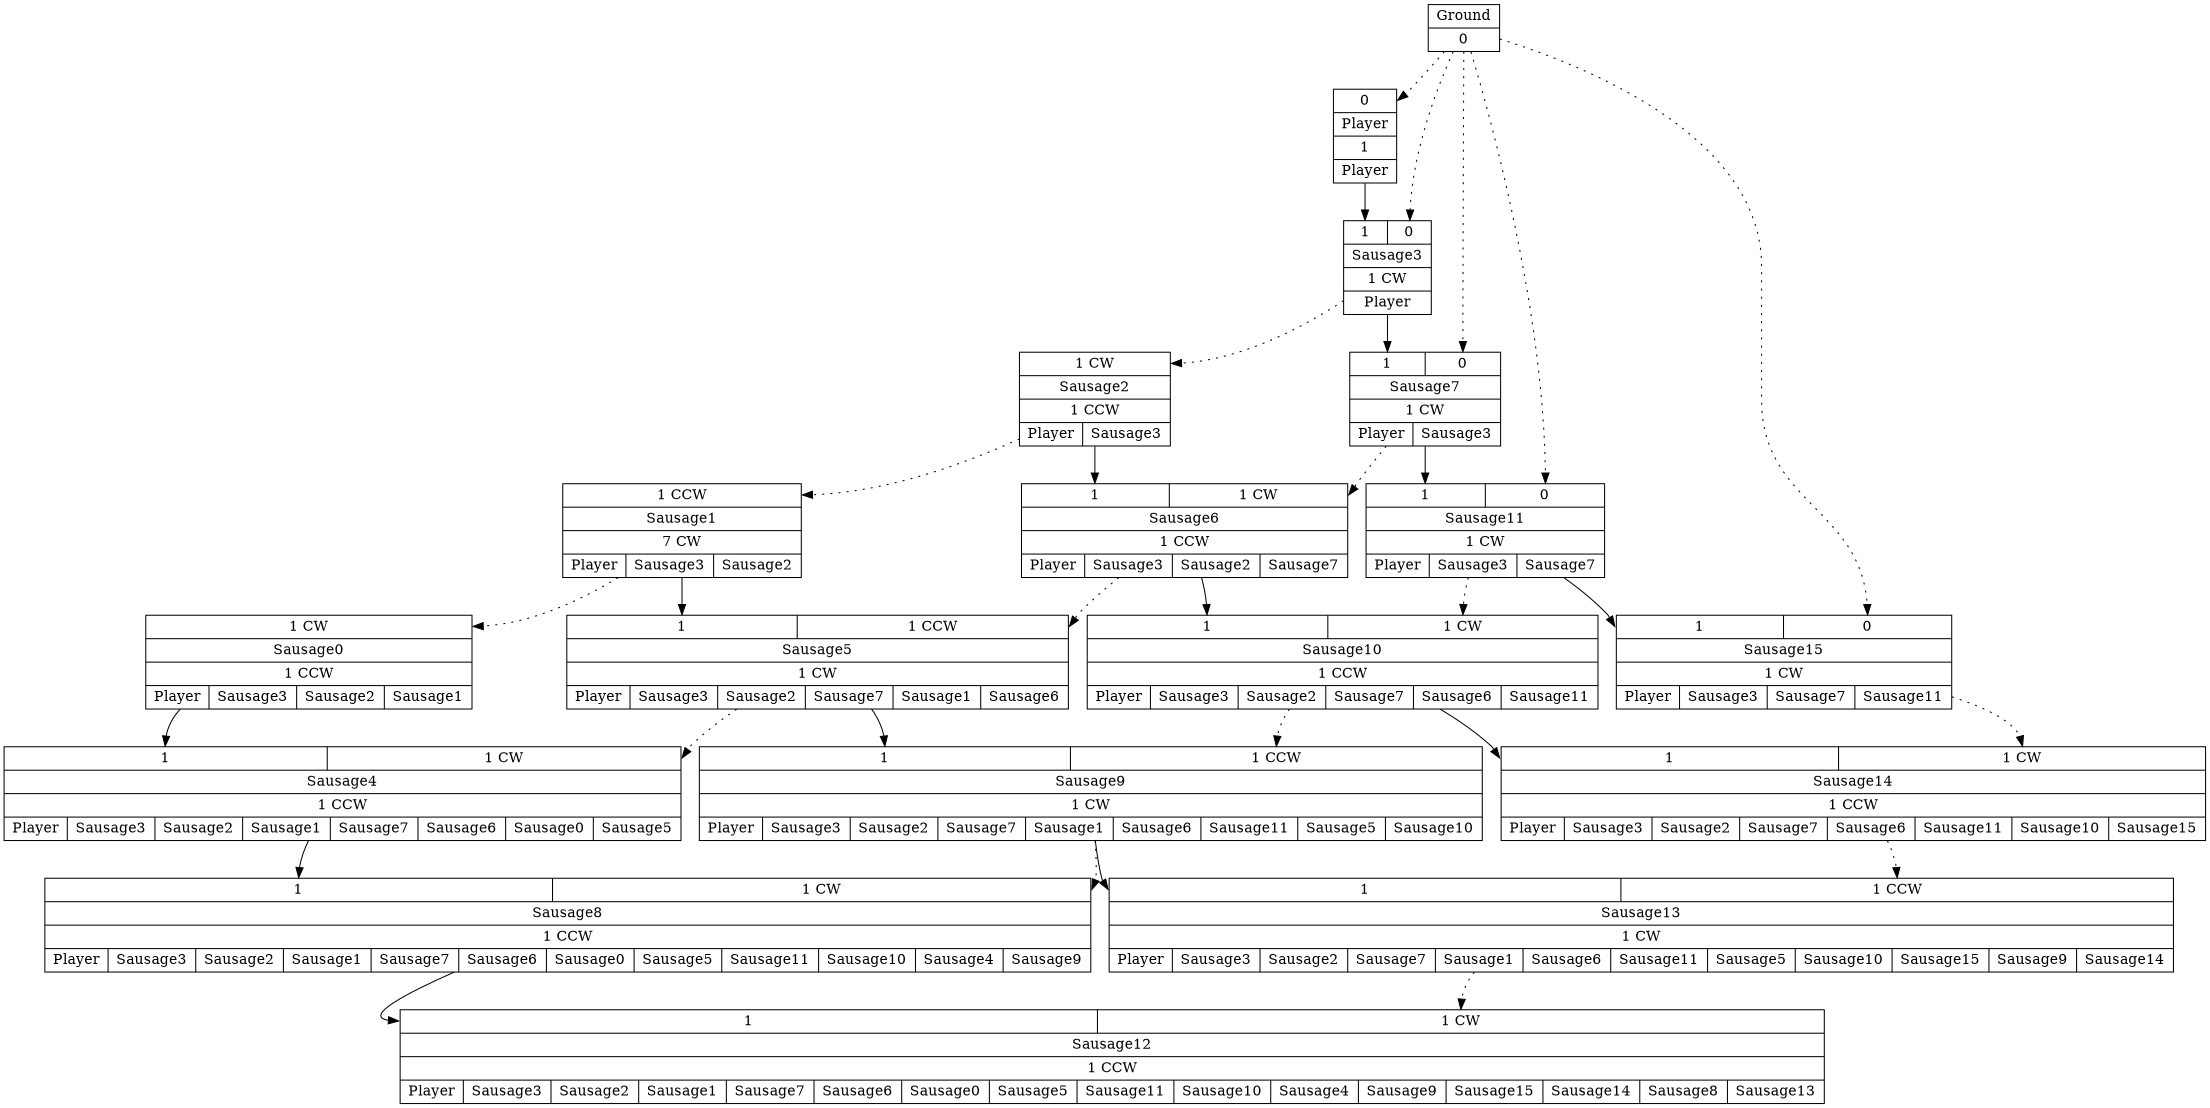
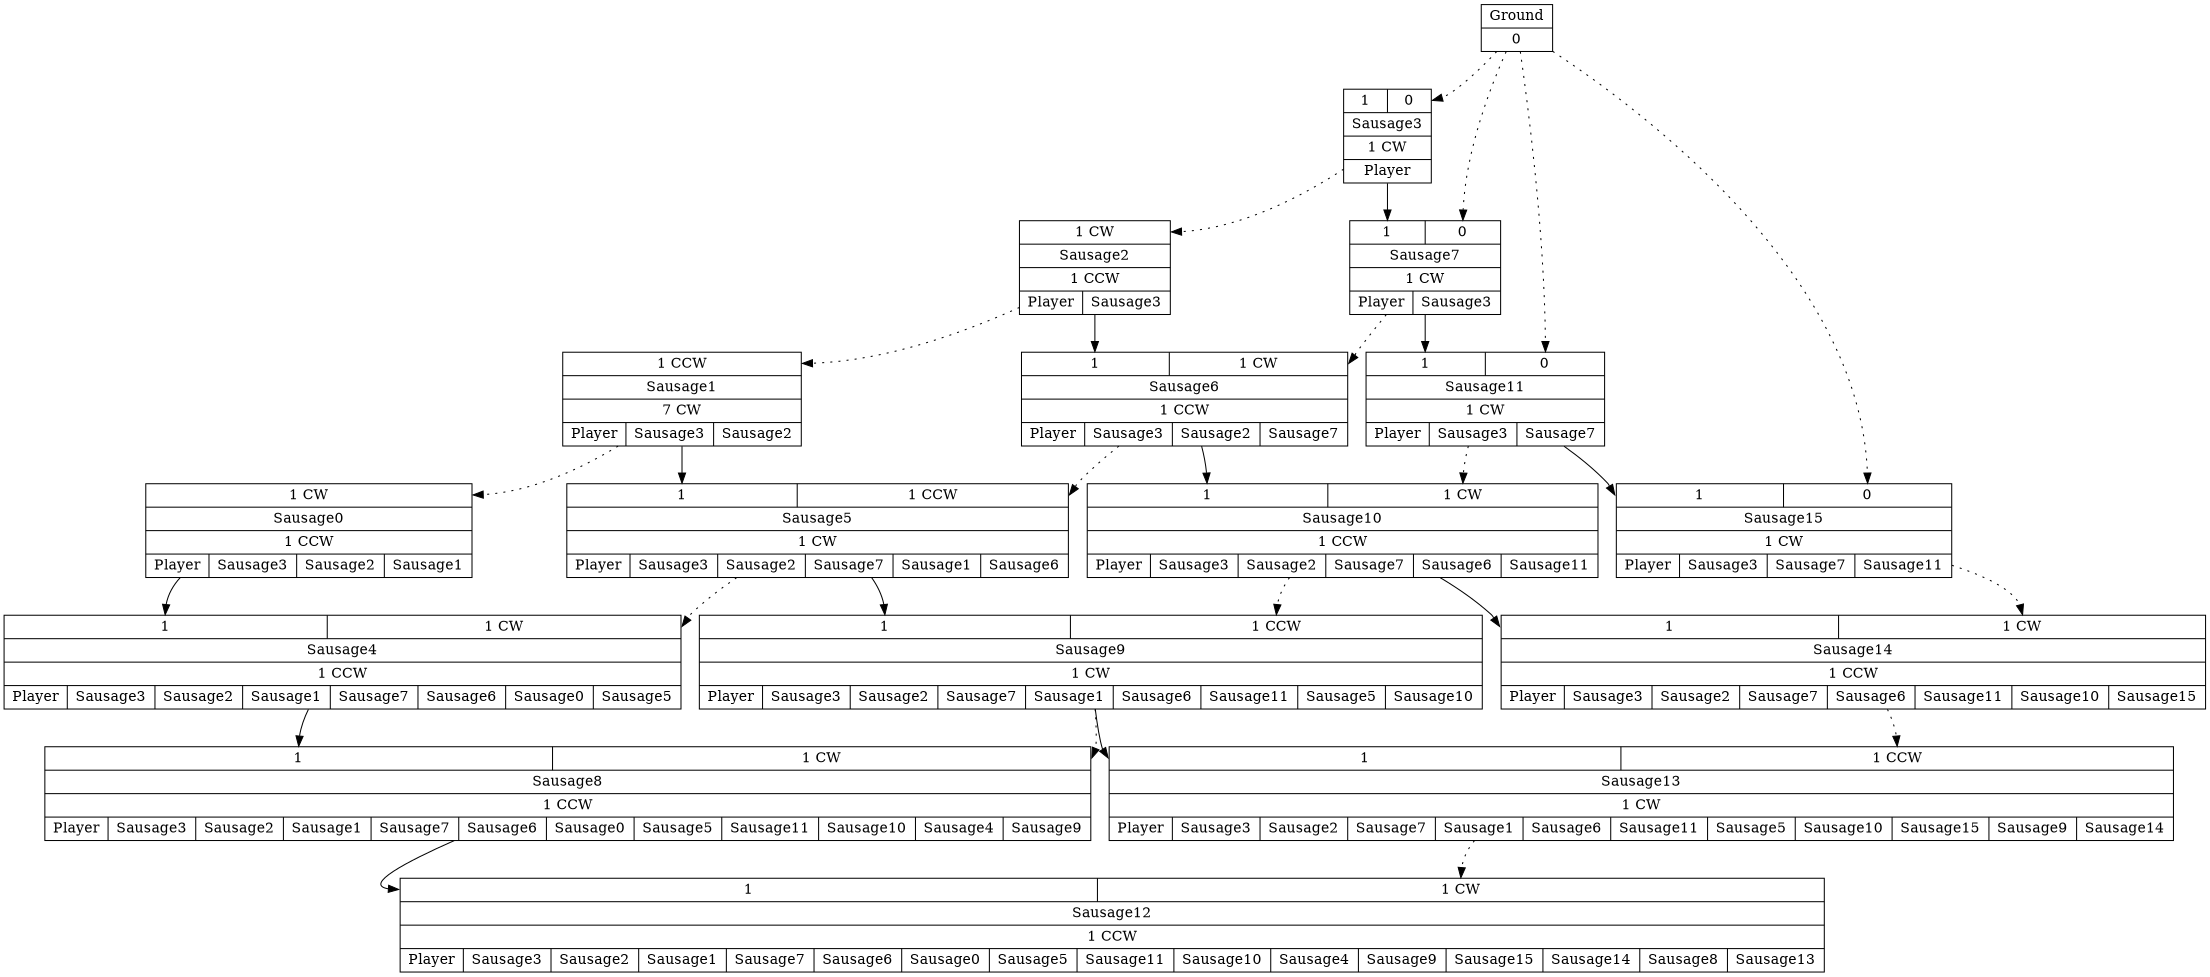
node "0": removed
